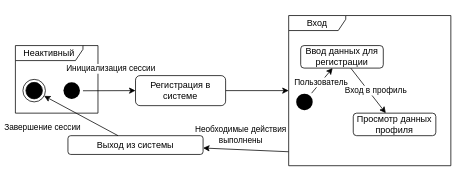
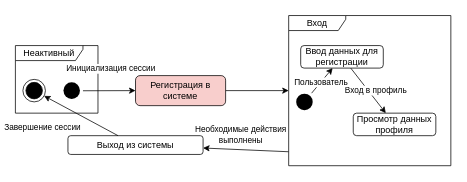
node "Регистрация в системе": fillcolor #ffffff -> #f8cecc
